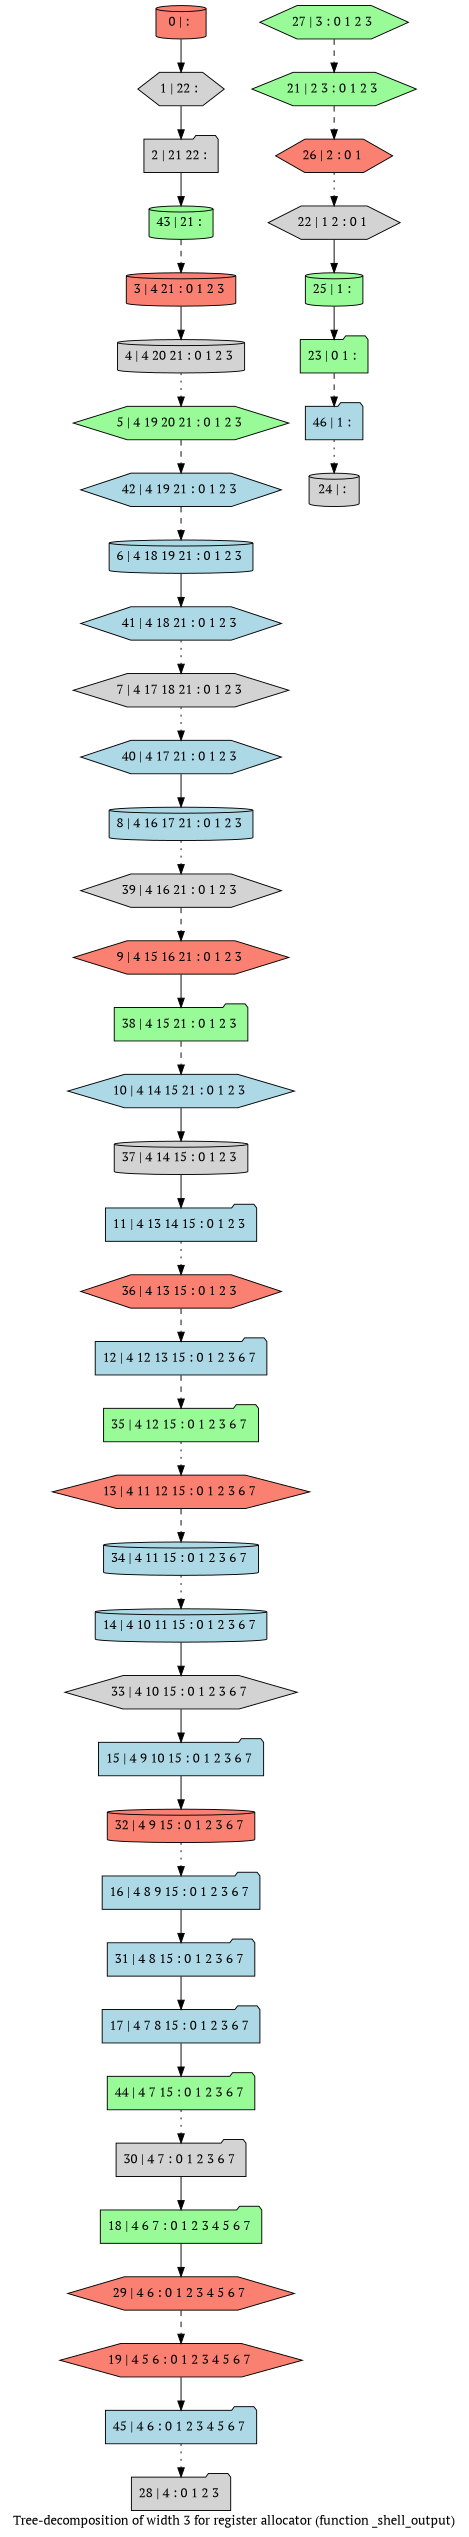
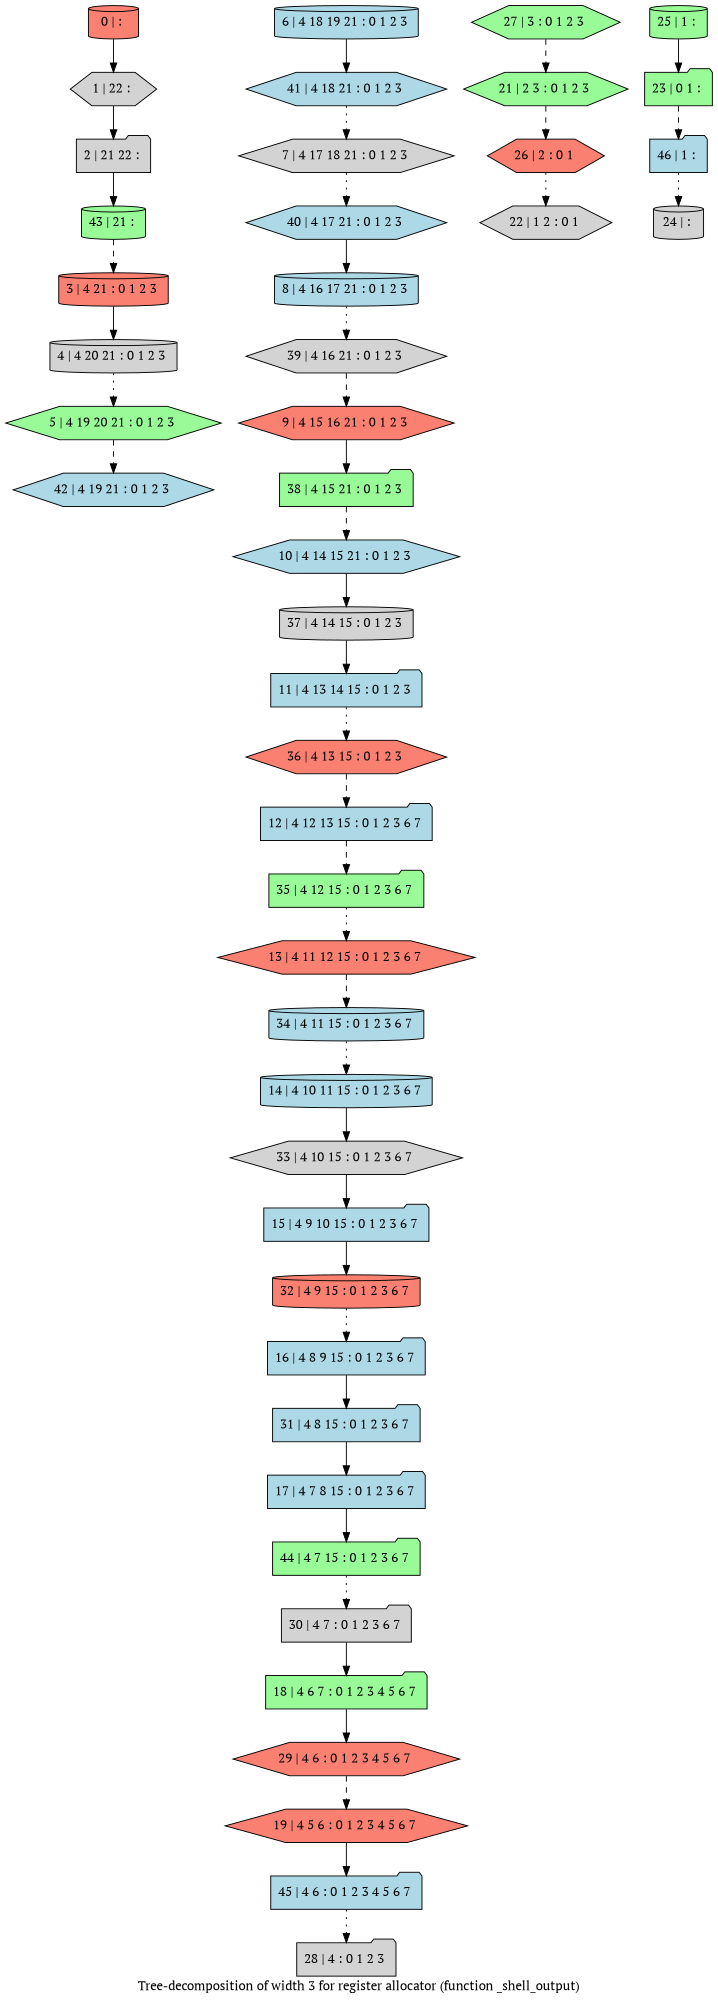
edge "22 | 1 2 : 0 1" -> "25 | 1 :": removed
edge "42 | 4 19 21 : 0 1 2 3" -> "6 | 4 18 19 21 : 0 1 2 3": removed
